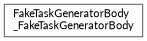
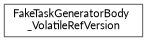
node "FakeTaskGeneratorBody _FakeTaskGeneratorBody": label "FakeTaskGeneratorBody _FakeTaskGeneratorBody" -> "FakeTaskGeneratorBody _VolatileRefVersion"
